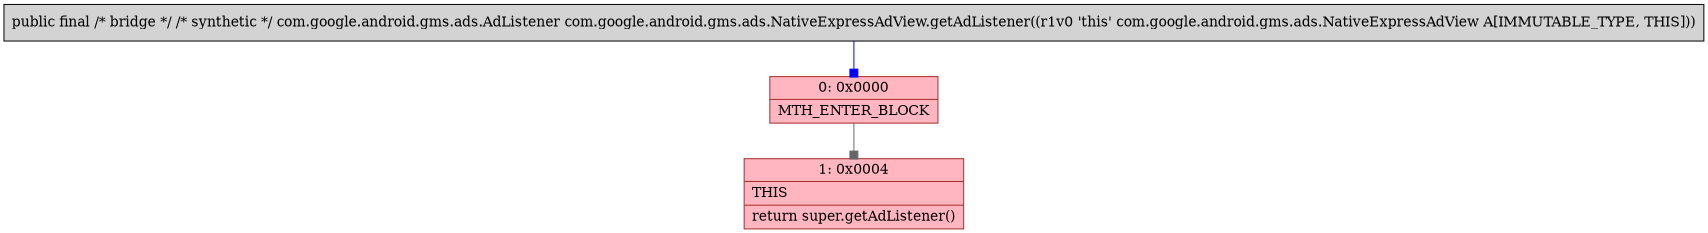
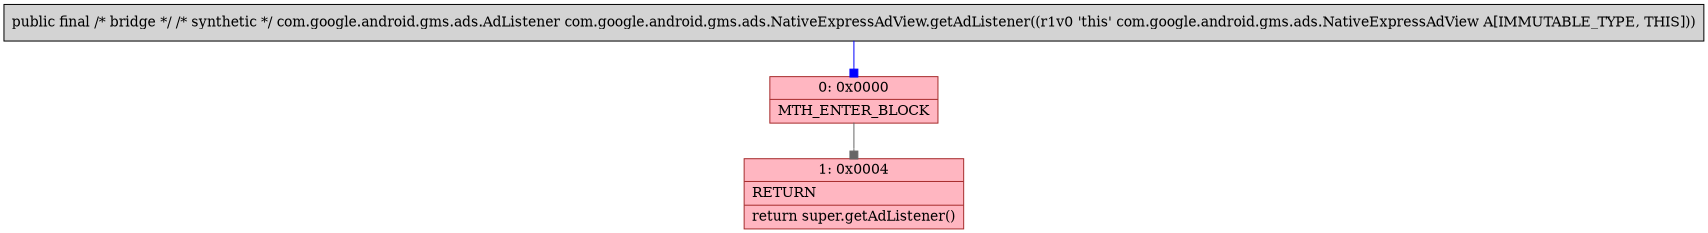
node "1: 0x0004": text "THIS" -> "RETURN"
